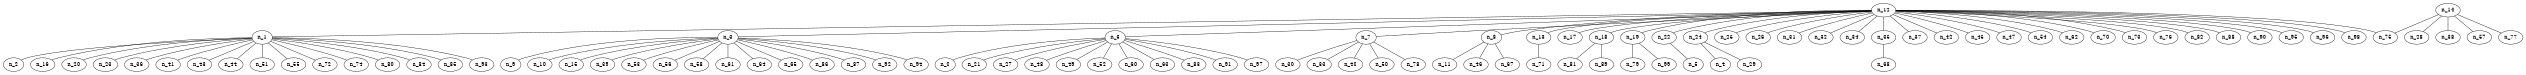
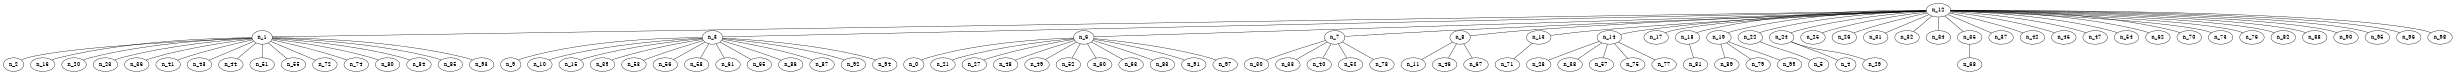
edge "n_12" -- "n_75": now "n_12" -- "n_14"
edge "n_18" -- "n_89": now "n_19" -- "n_89"
node "n_64": removed
